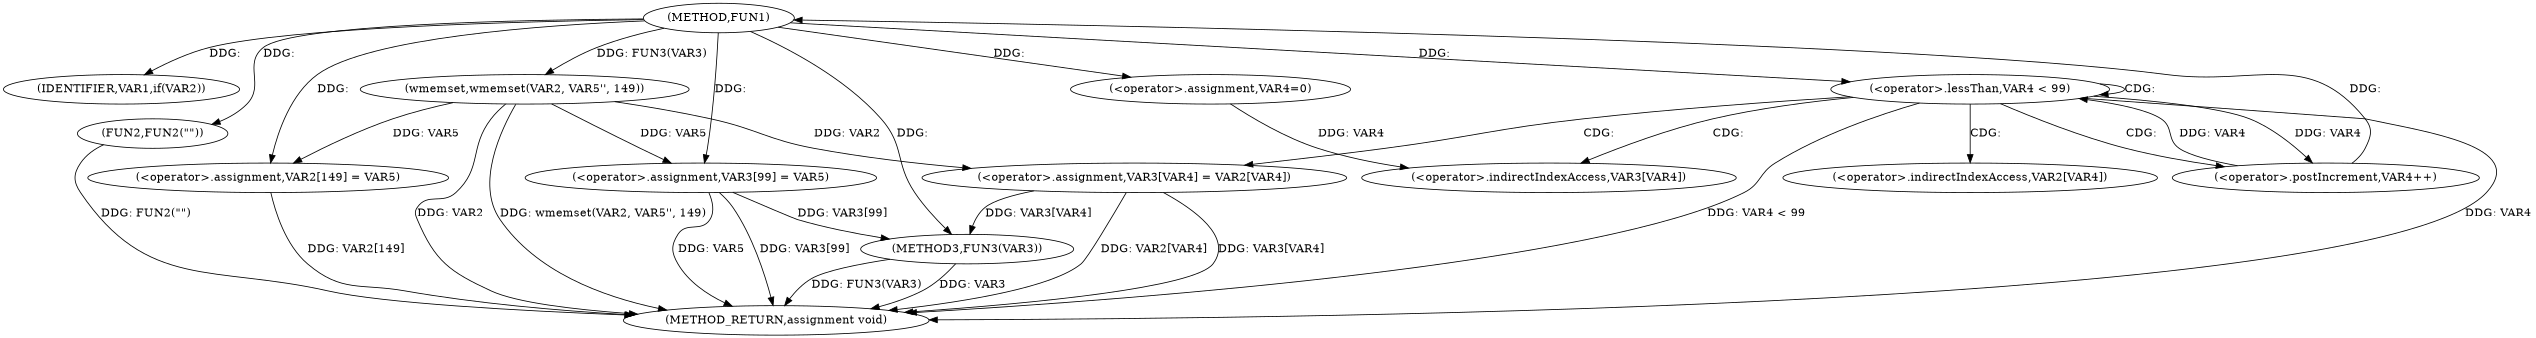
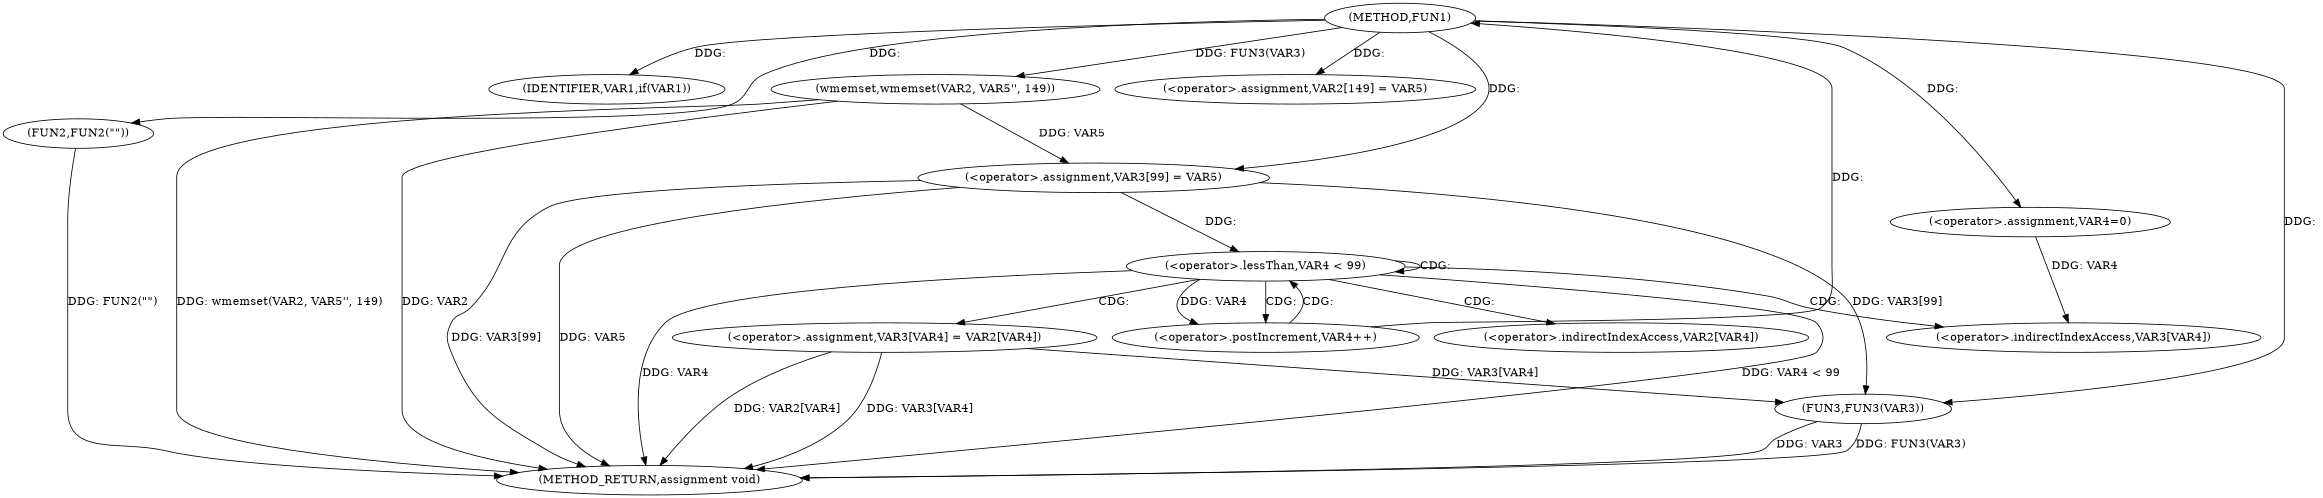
edge "(METHOD,FUN1)" -> "(<operator>.lessThan,VAR4 < 99)": now "(<operator>.assignment,VAR3[99] = VAR5)" -> "(<operator>.lessThan,VAR4 < 99)"
node "(IDENTIFIER,VAR1,if(VAR2))": label "(IDENTIFIER,VAR1,if(VAR2))" -> "(IDENTIFIER,VAR1,if(VAR1))"
edge "(wmemset,wmemset(VAR2, VAR5'', 149))" -> "(<operator>.assignment,VAR2[149] = VAR5)": removed, label "DDG: VAR5"
edge "(<operator>.postIncrement,VAR4++)" -> "(<operator>.lessThan,VAR4 < 99)": label "DDG: VAR4" -> "CDG: "
edge "(wmemset,wmemset(VAR2, VAR5'', 149))" -> "(<operator>.assignment,VAR3[VAR4] = VAR2[VAR4])": removed, label "DDG: VAR2"
node "(METHOD3,FUN3(VAR3))": label "(METHOD3,FUN3(VAR3))" -> "(FUN3,FUN3(VAR3))"
edge "(<operator>.assignment,VAR2[149] = VAR5)" -> "(METHOD_RETURN,assignment void)": removed, label "DDG: VAR2[149]"
